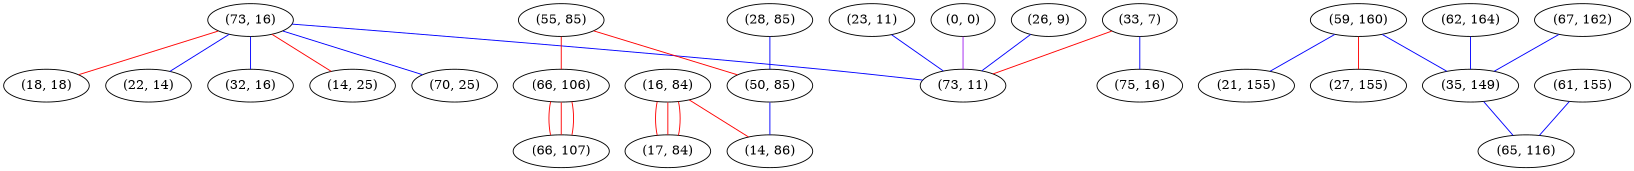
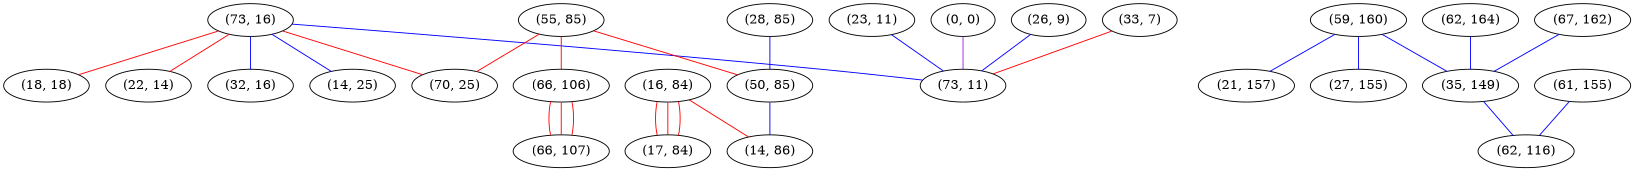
edge "(73, 16)" -- "(22, 14)": color blue -> red
edge "(73, 16)" -- "(14, 25)": color red -> blue
edge "(73, 16)" -- "(70, 25)": color blue -> red
edge "(55, 85)" -- "(70, 25)": added
edge "(59, 160)" -- "(27, 155)": color red -> blue
node "(75, 16)": removed
node "(21, 155)": label "(21, 155)" -> "(21, 157)"
node "(65, 116)": label "(65, 116)" -> "(62, 116)"
